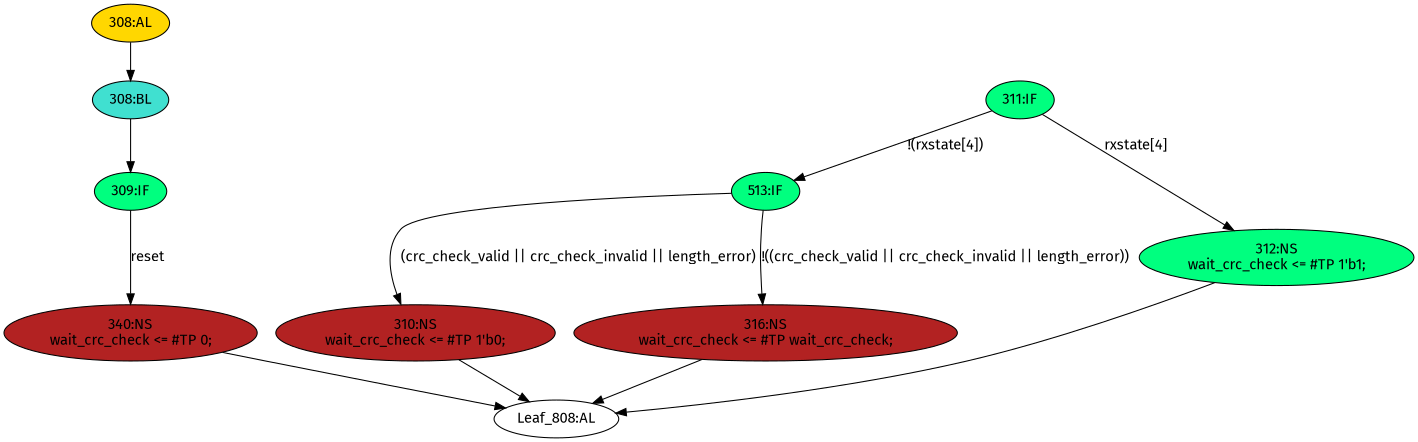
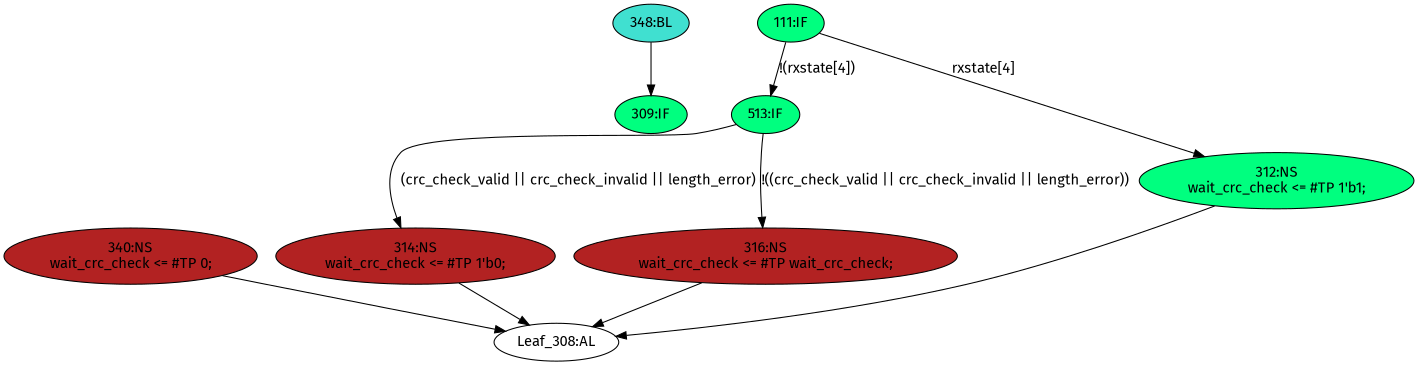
node "308:AL": removed
node "308:BL": label "308:BL" -> "348:BL"
node "311:IF": label "311:IF" -> "111:IF"
edge "309:IF" -> "340:NS wait_crc_check <= #TP 0;": removed, label "reset"
node "310:NS wait_crc_check <= #TP 1'b0;": label "310:NS wait_crc_check <= #TP 1'b0;" -> "314:NS wait_crc_check <= #TP 1'b0;"
node "Leaf_808:AL": label "Leaf_808:AL" -> "Leaf_308:AL"
